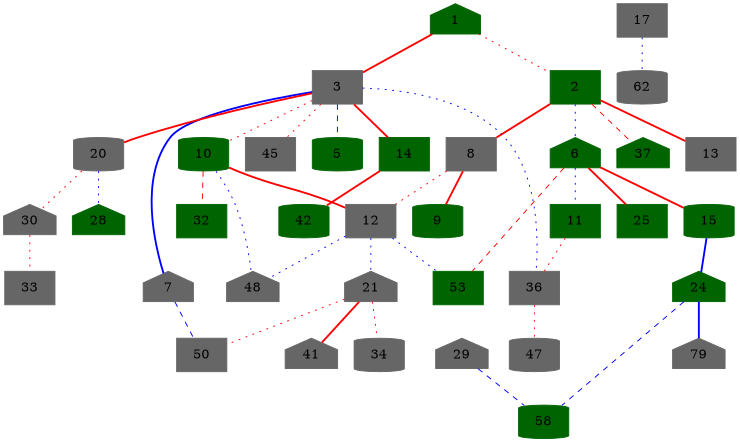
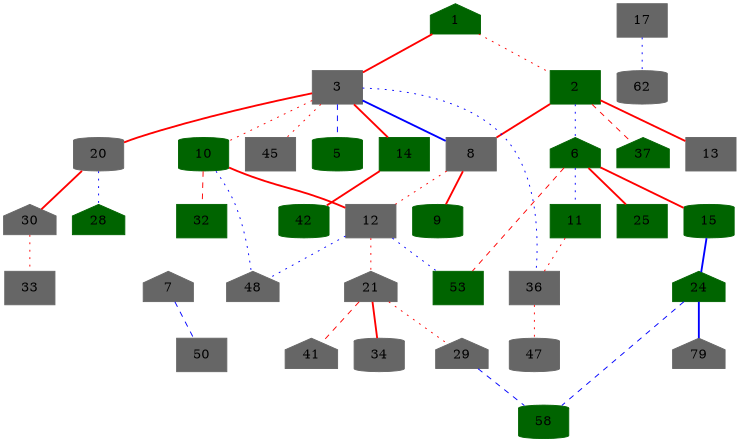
edge "3" -- "7": now "3" -- "8"
edge "20" -- "30": style dotted -> bold
edge "12" -- "21": color blue -> red
edge "21" -- "34": style dotted -> bold
edge "21" -- "50": now "21" -- "29"
edge "21" -- "41": style bold -> dashed
